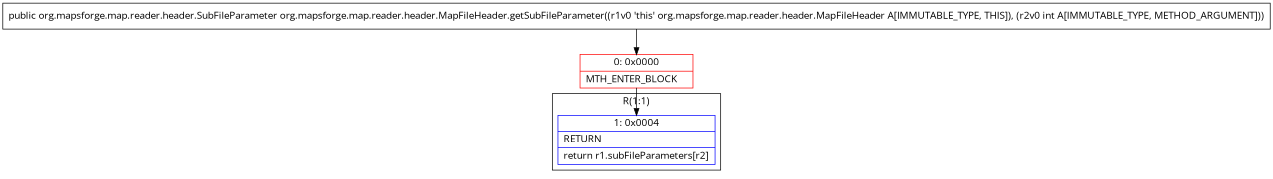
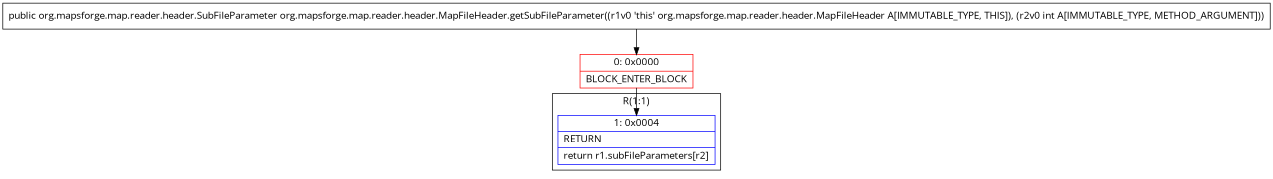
node "0: 0x0000": text "MTH_ENTER_BLOCK" -> "BLOCK_ENTER_BLOCK"
